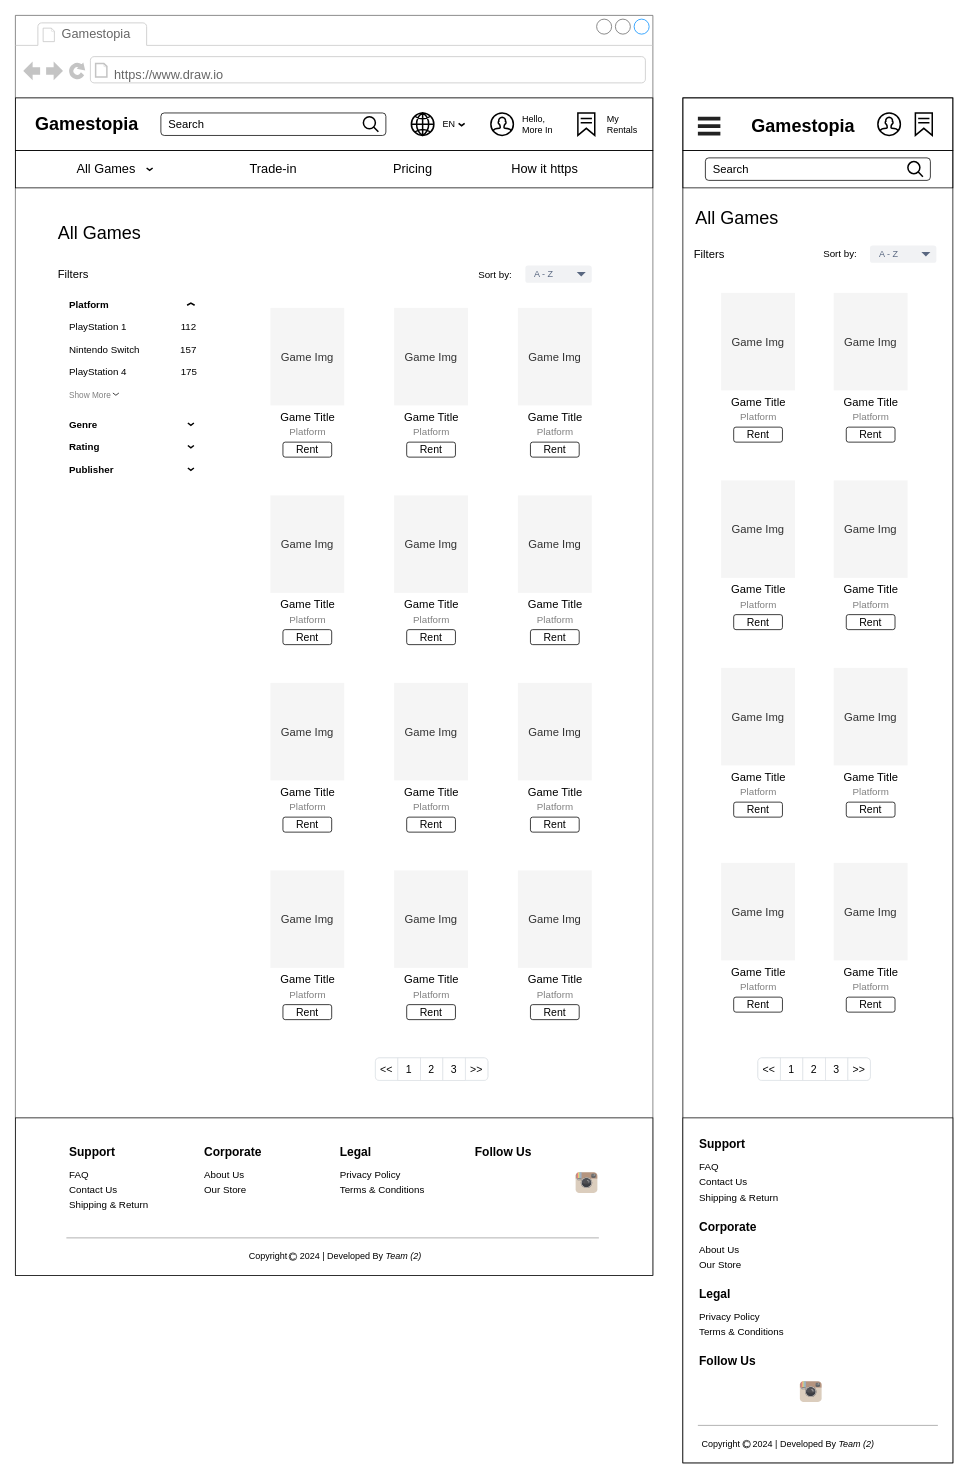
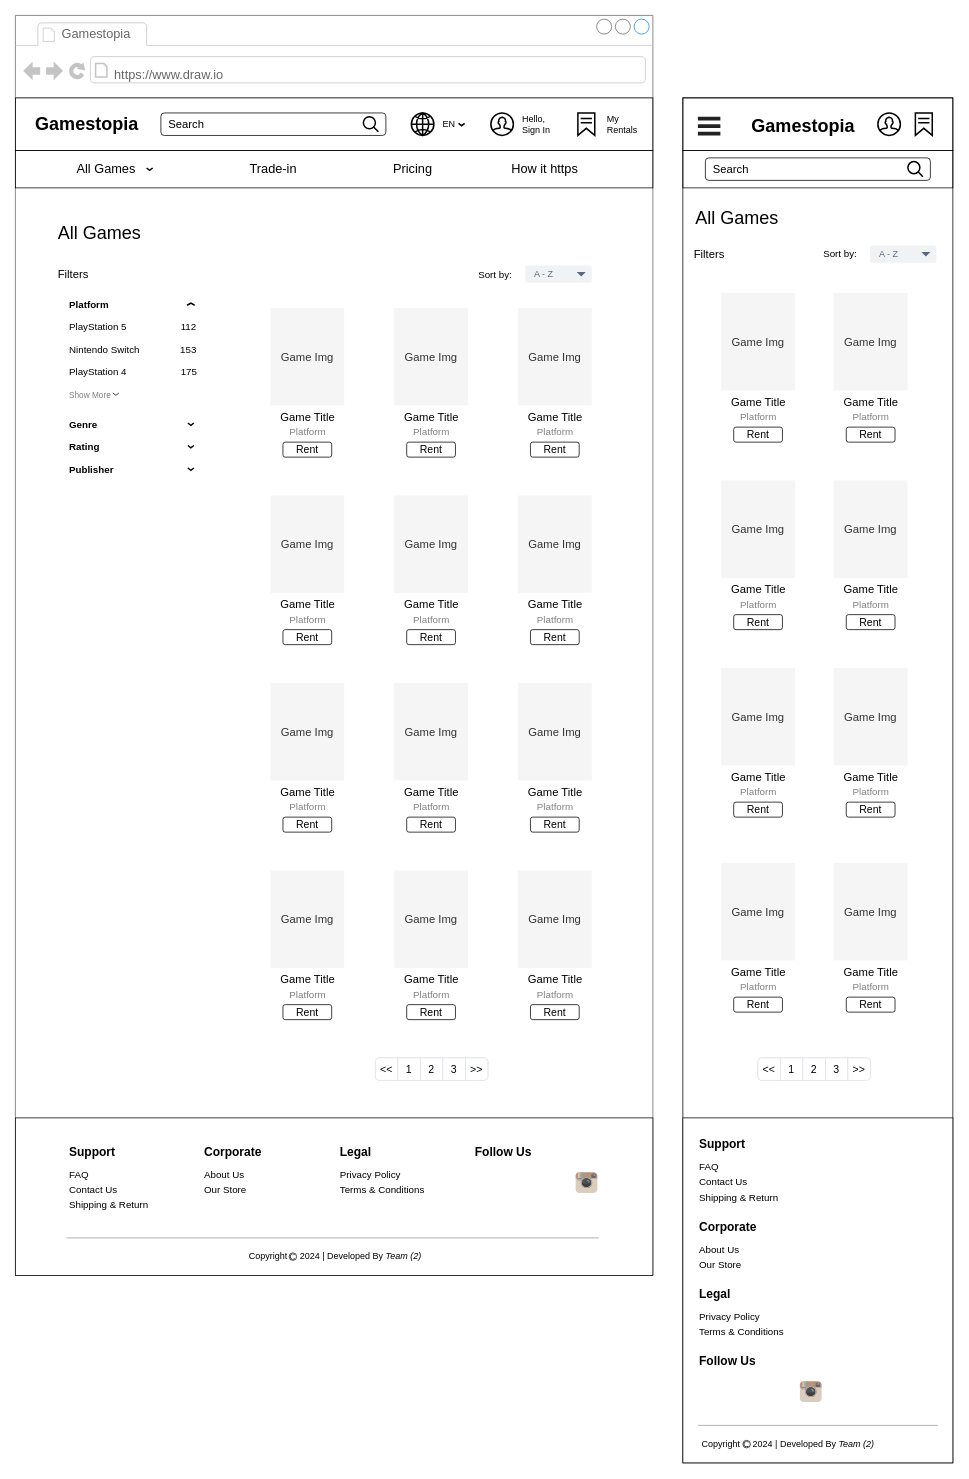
node "Hello, More In": label "Hello, More In" -> "Hello, Sign In"
node "PlayStation 1 112": label "PlayStation 1 112" -> "PlayStation 5 112"
node "Nintendo Switch 157": label "Nintendo Switch 157" -> "Nintendo Switch 153"
